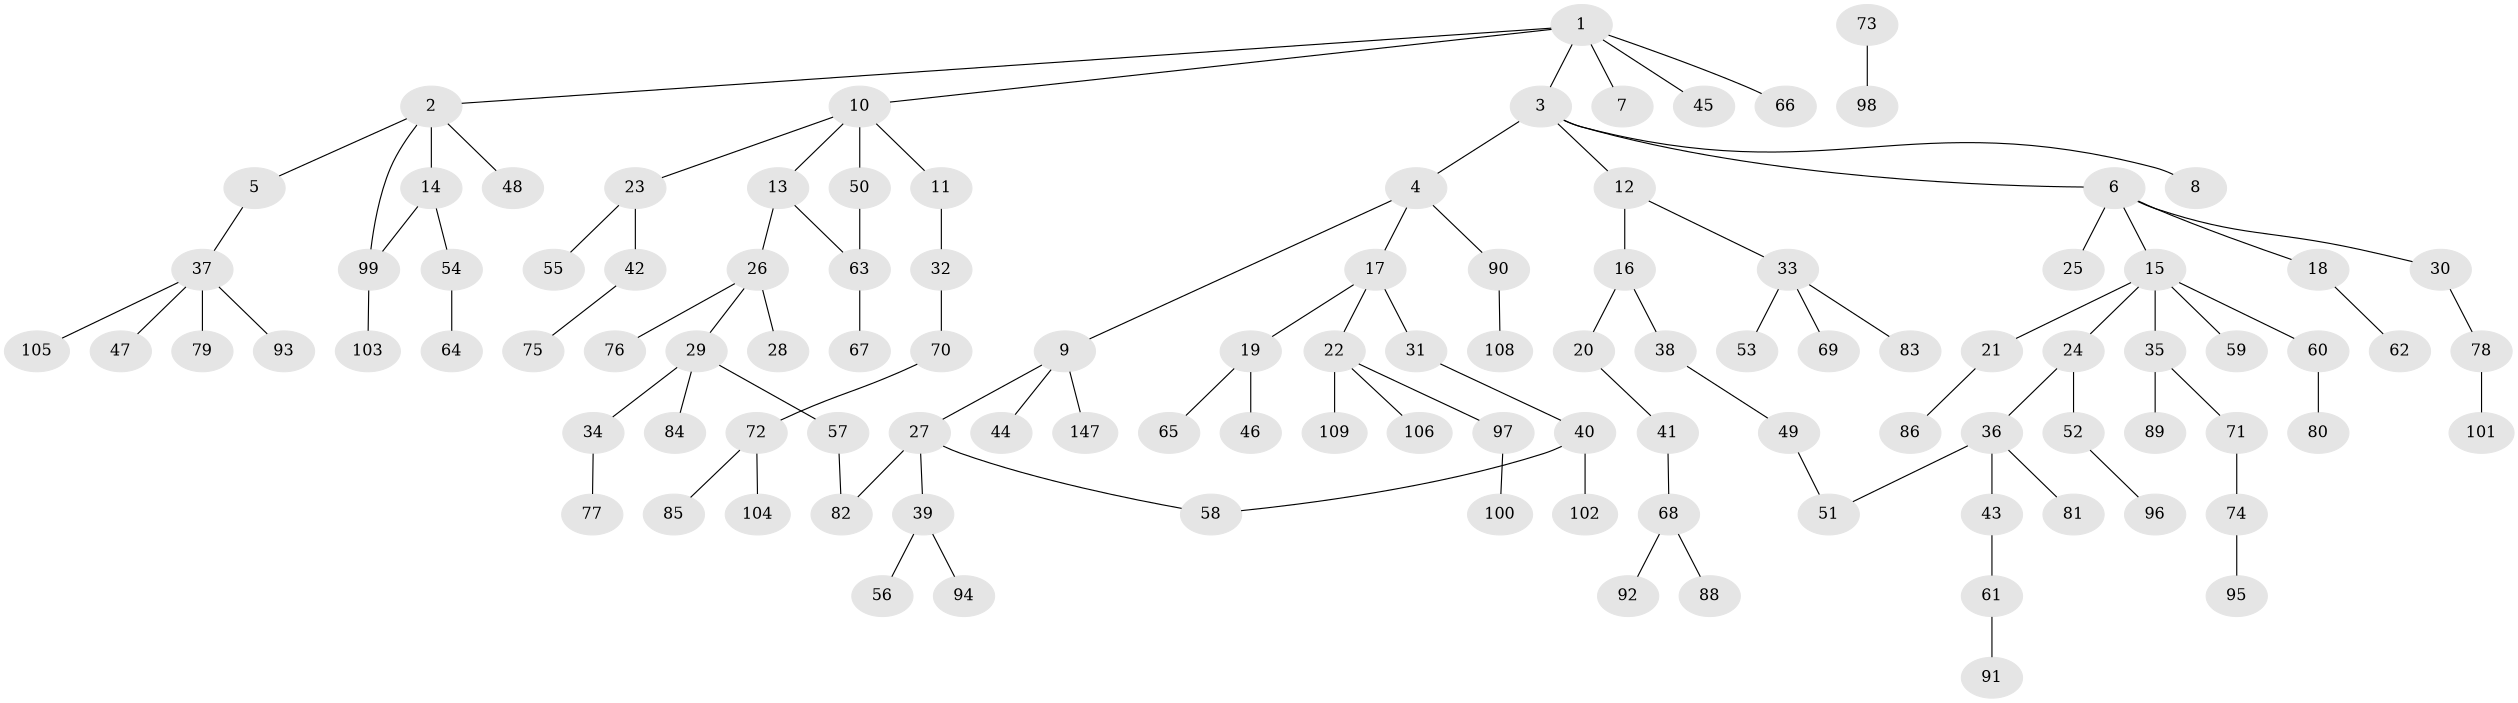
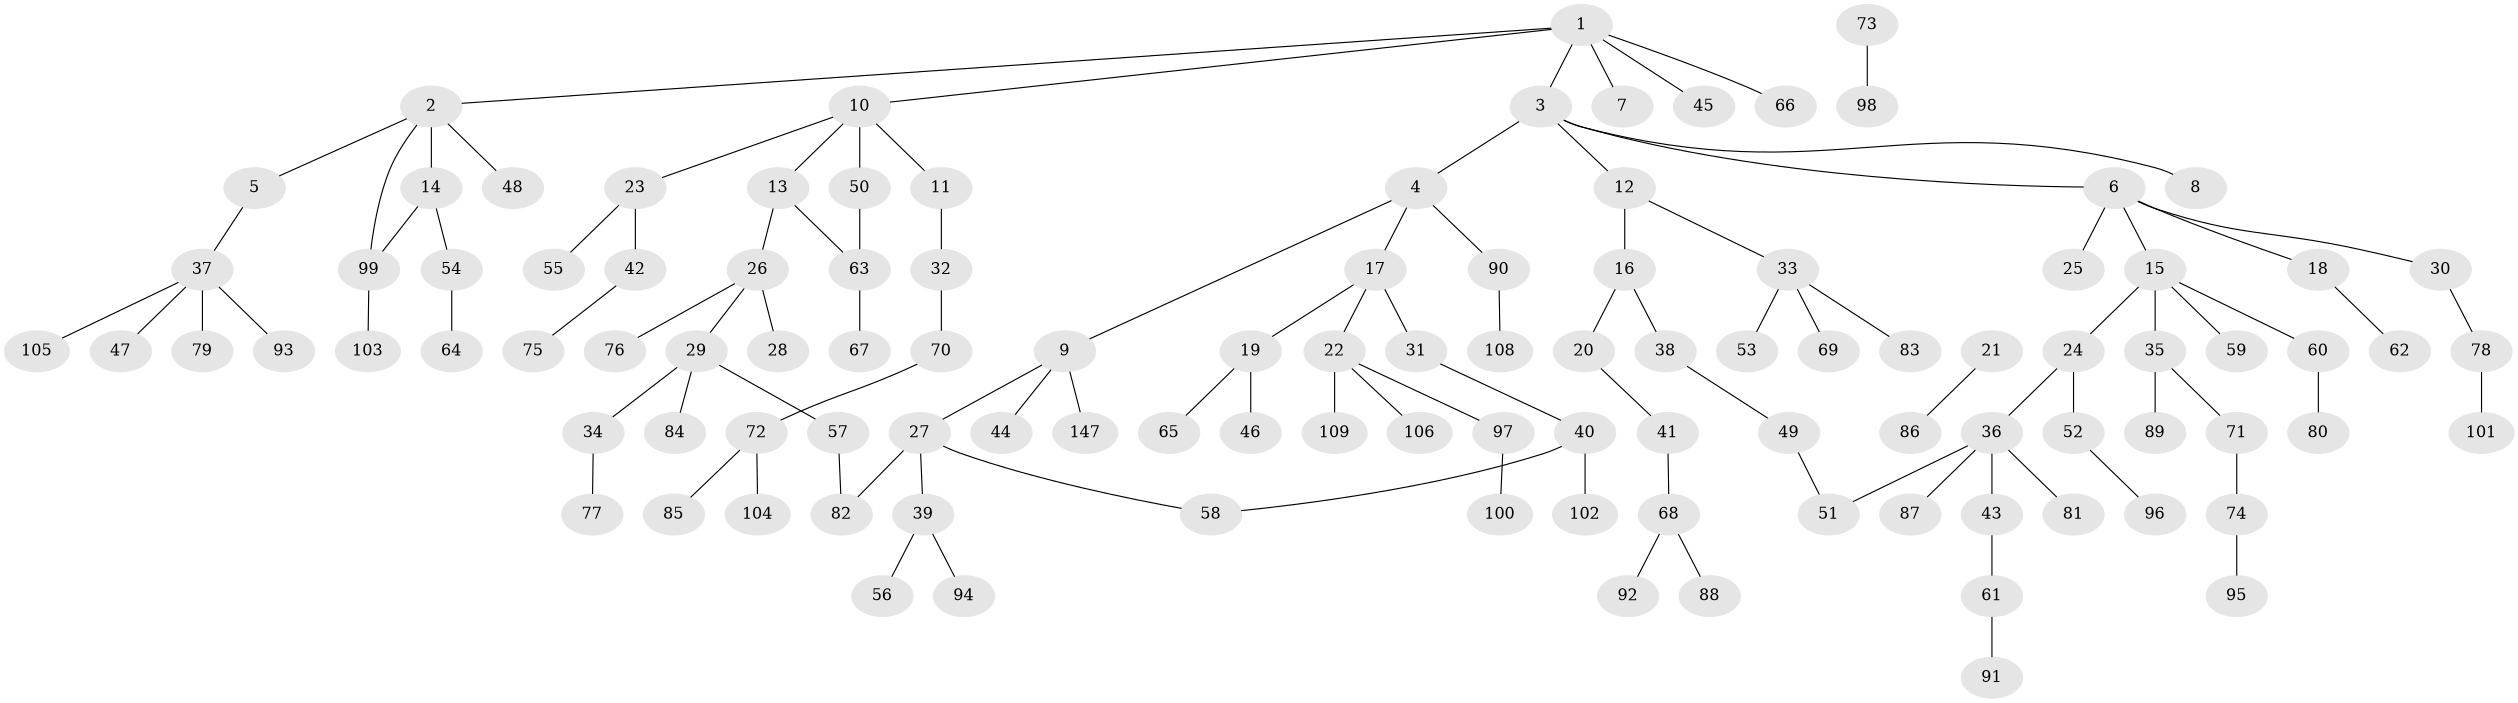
edge "15" -- "21": removed
node "87": added
